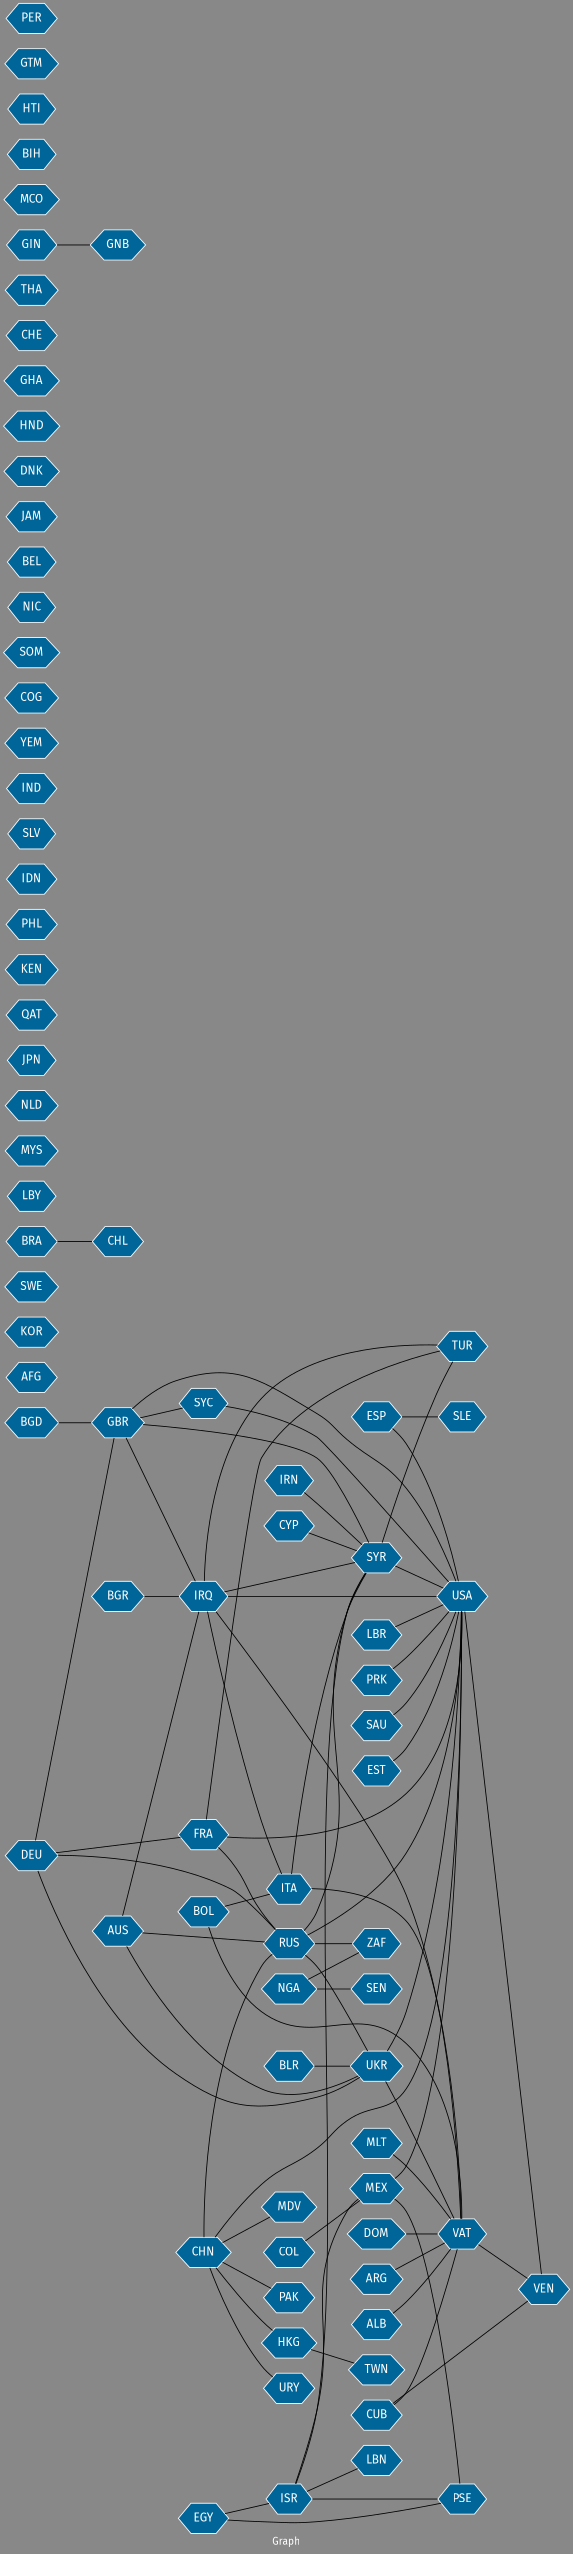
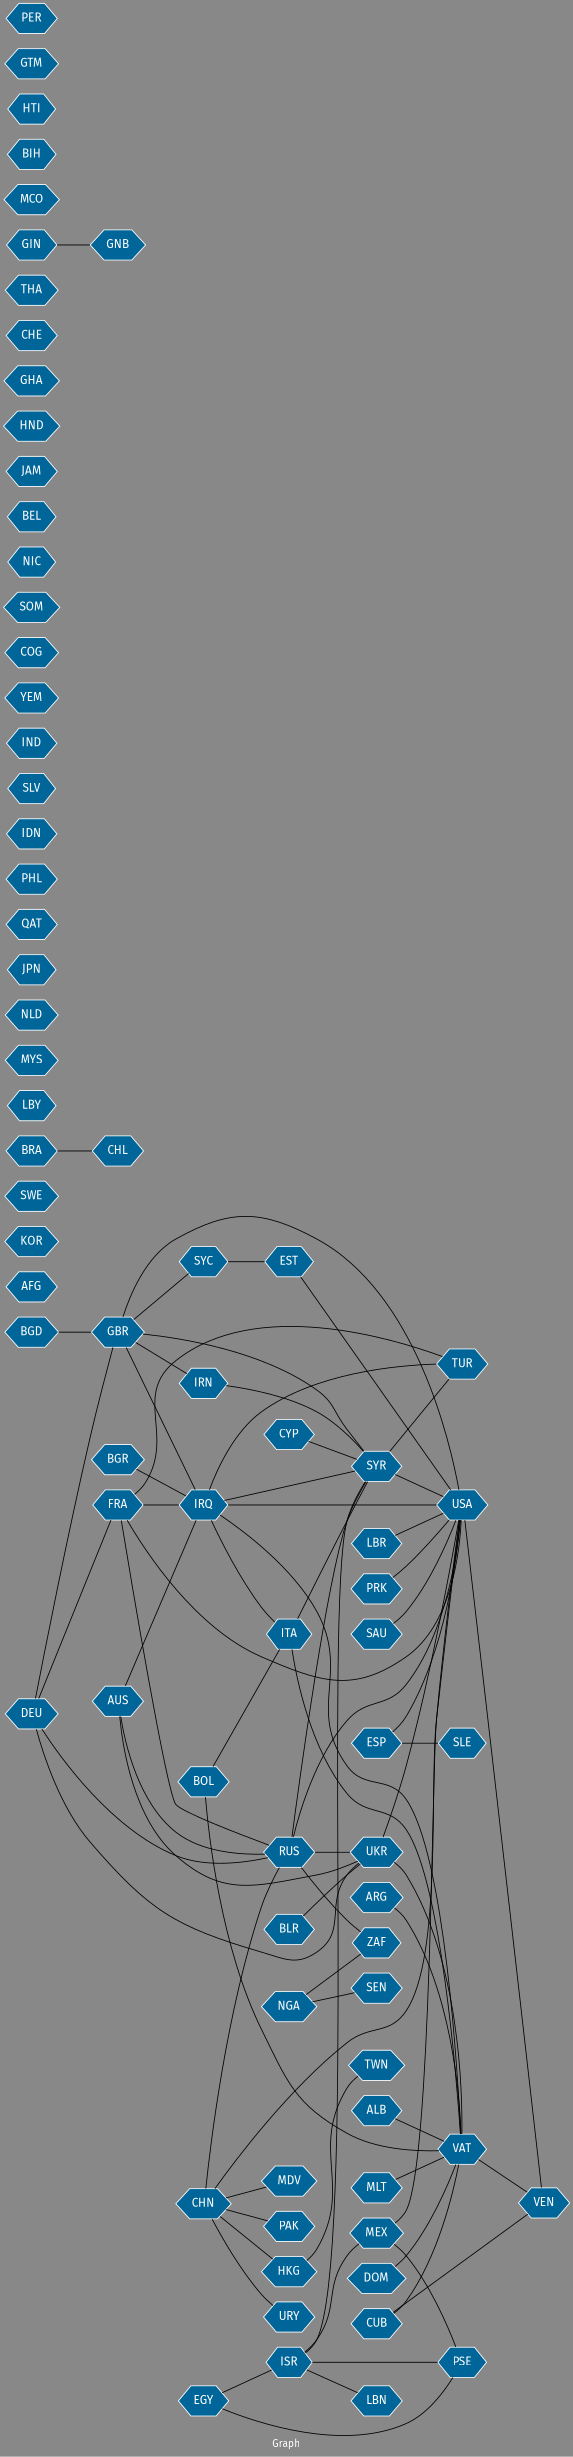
node "DNK": removed
node "KEN": removed
edge "GBR" -- "IRN": added
edge "SYC" -- "USA": now "SYC" -- "EST"
edge "FRA" -- "IRQ": added
node "COL": removed
